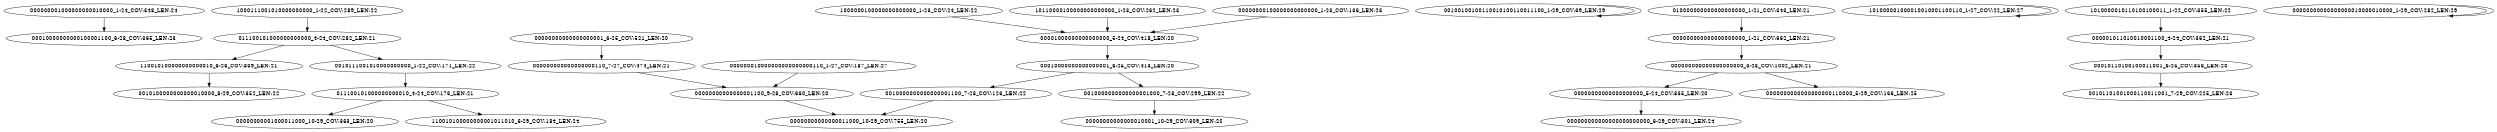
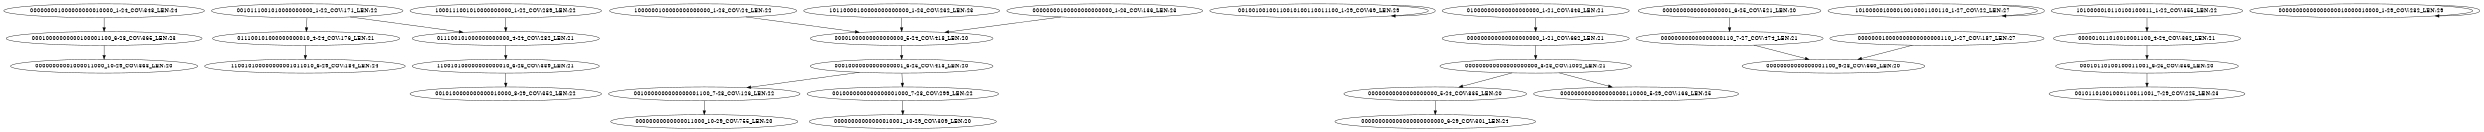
edge "011100101000000000000_4-24_COV:282_LEN:21" -> "0010111001010000000000_1-22_COV:171_LEN:22": reversed
edge "011100101000000000010_4-24_COV:176_LEN:21" -> "00000000001000011000_10-29_COV:363_LEN:20": now "00010000000000100001100_6-28_COV:365_LEN:23" -> "00000000001000011000_10-29_COV:363_LEN:20"
edge "00000000000000001100_9-28_COV:660_LEN:20" -> "00000000000000011000_10-29_COV:755_LEN:20": removed
